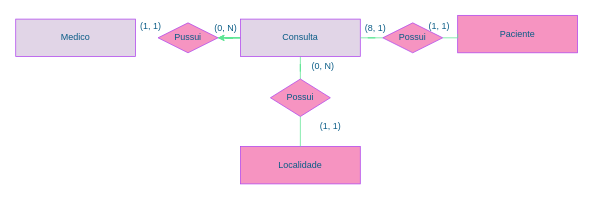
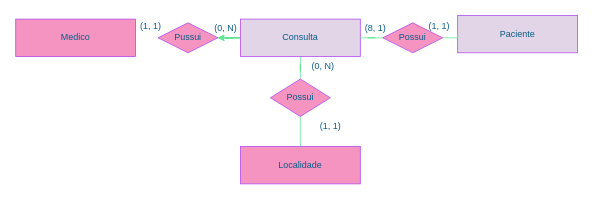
node "Paciente": fillcolor #f694c1 -> #e1d5e7
node "Medico": fillcolor #e1d5e7 -> #f694c1
